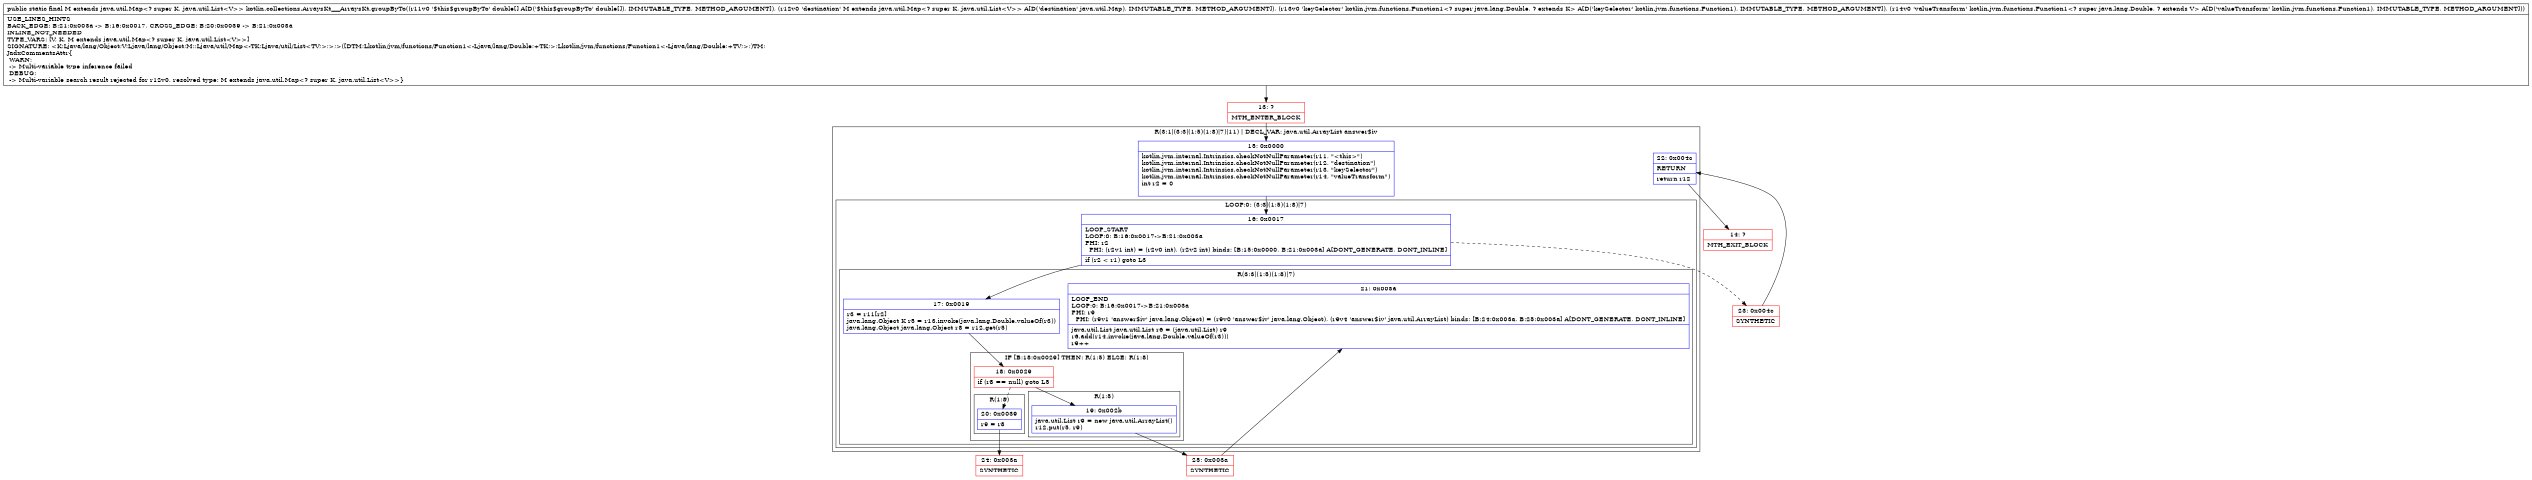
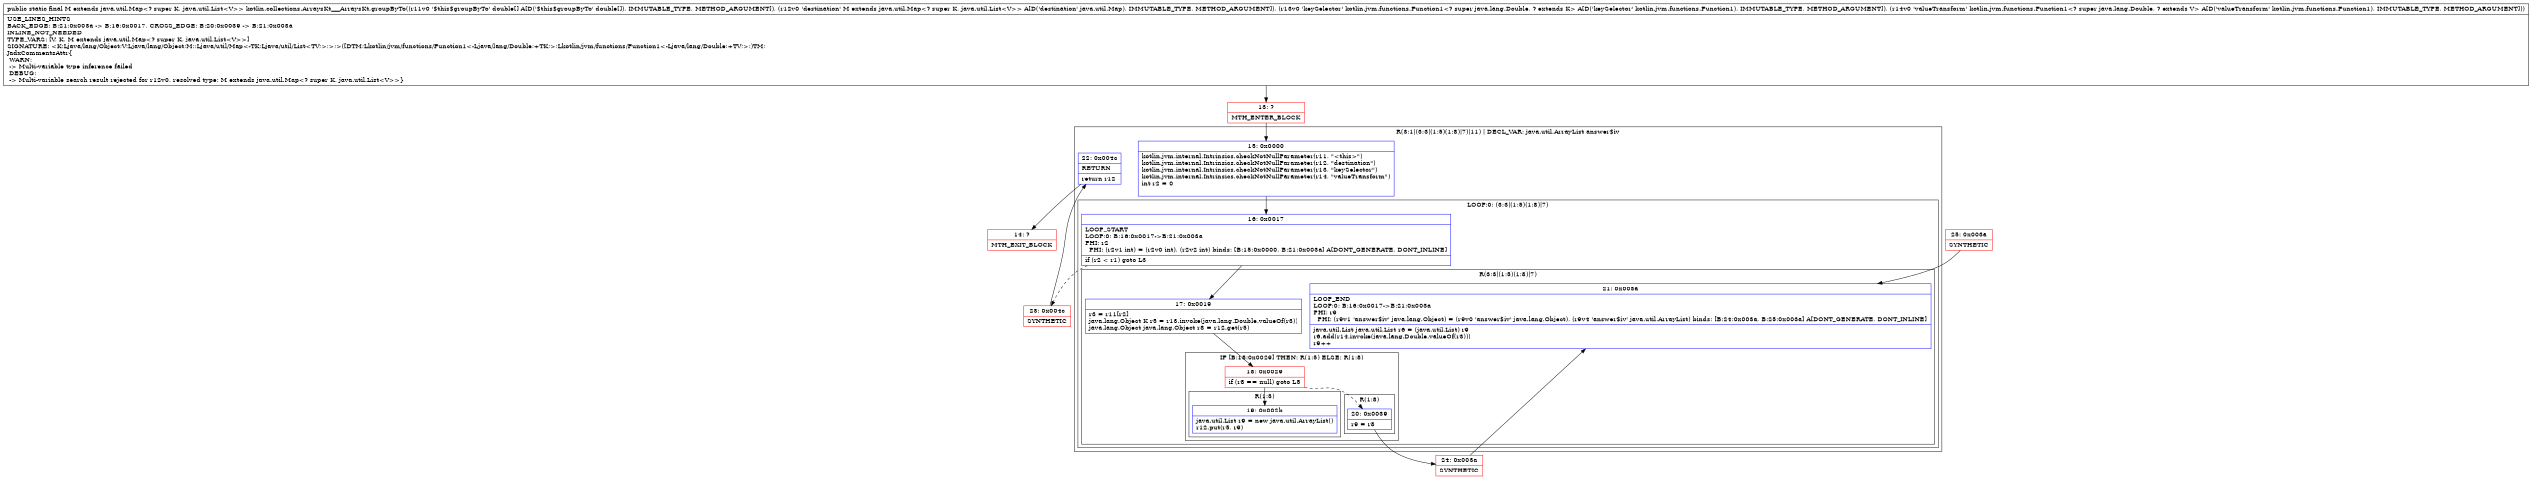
edge "24: 0x003a" -> "21: 0x003a": added
edge "19: 0x002b" -> "25: 0x003a": removed
